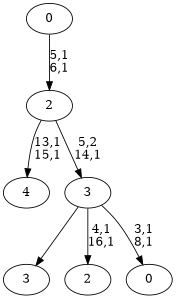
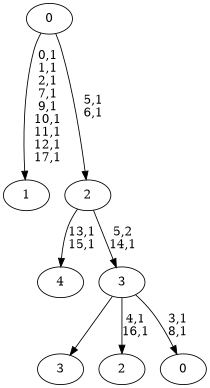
node "1": added
